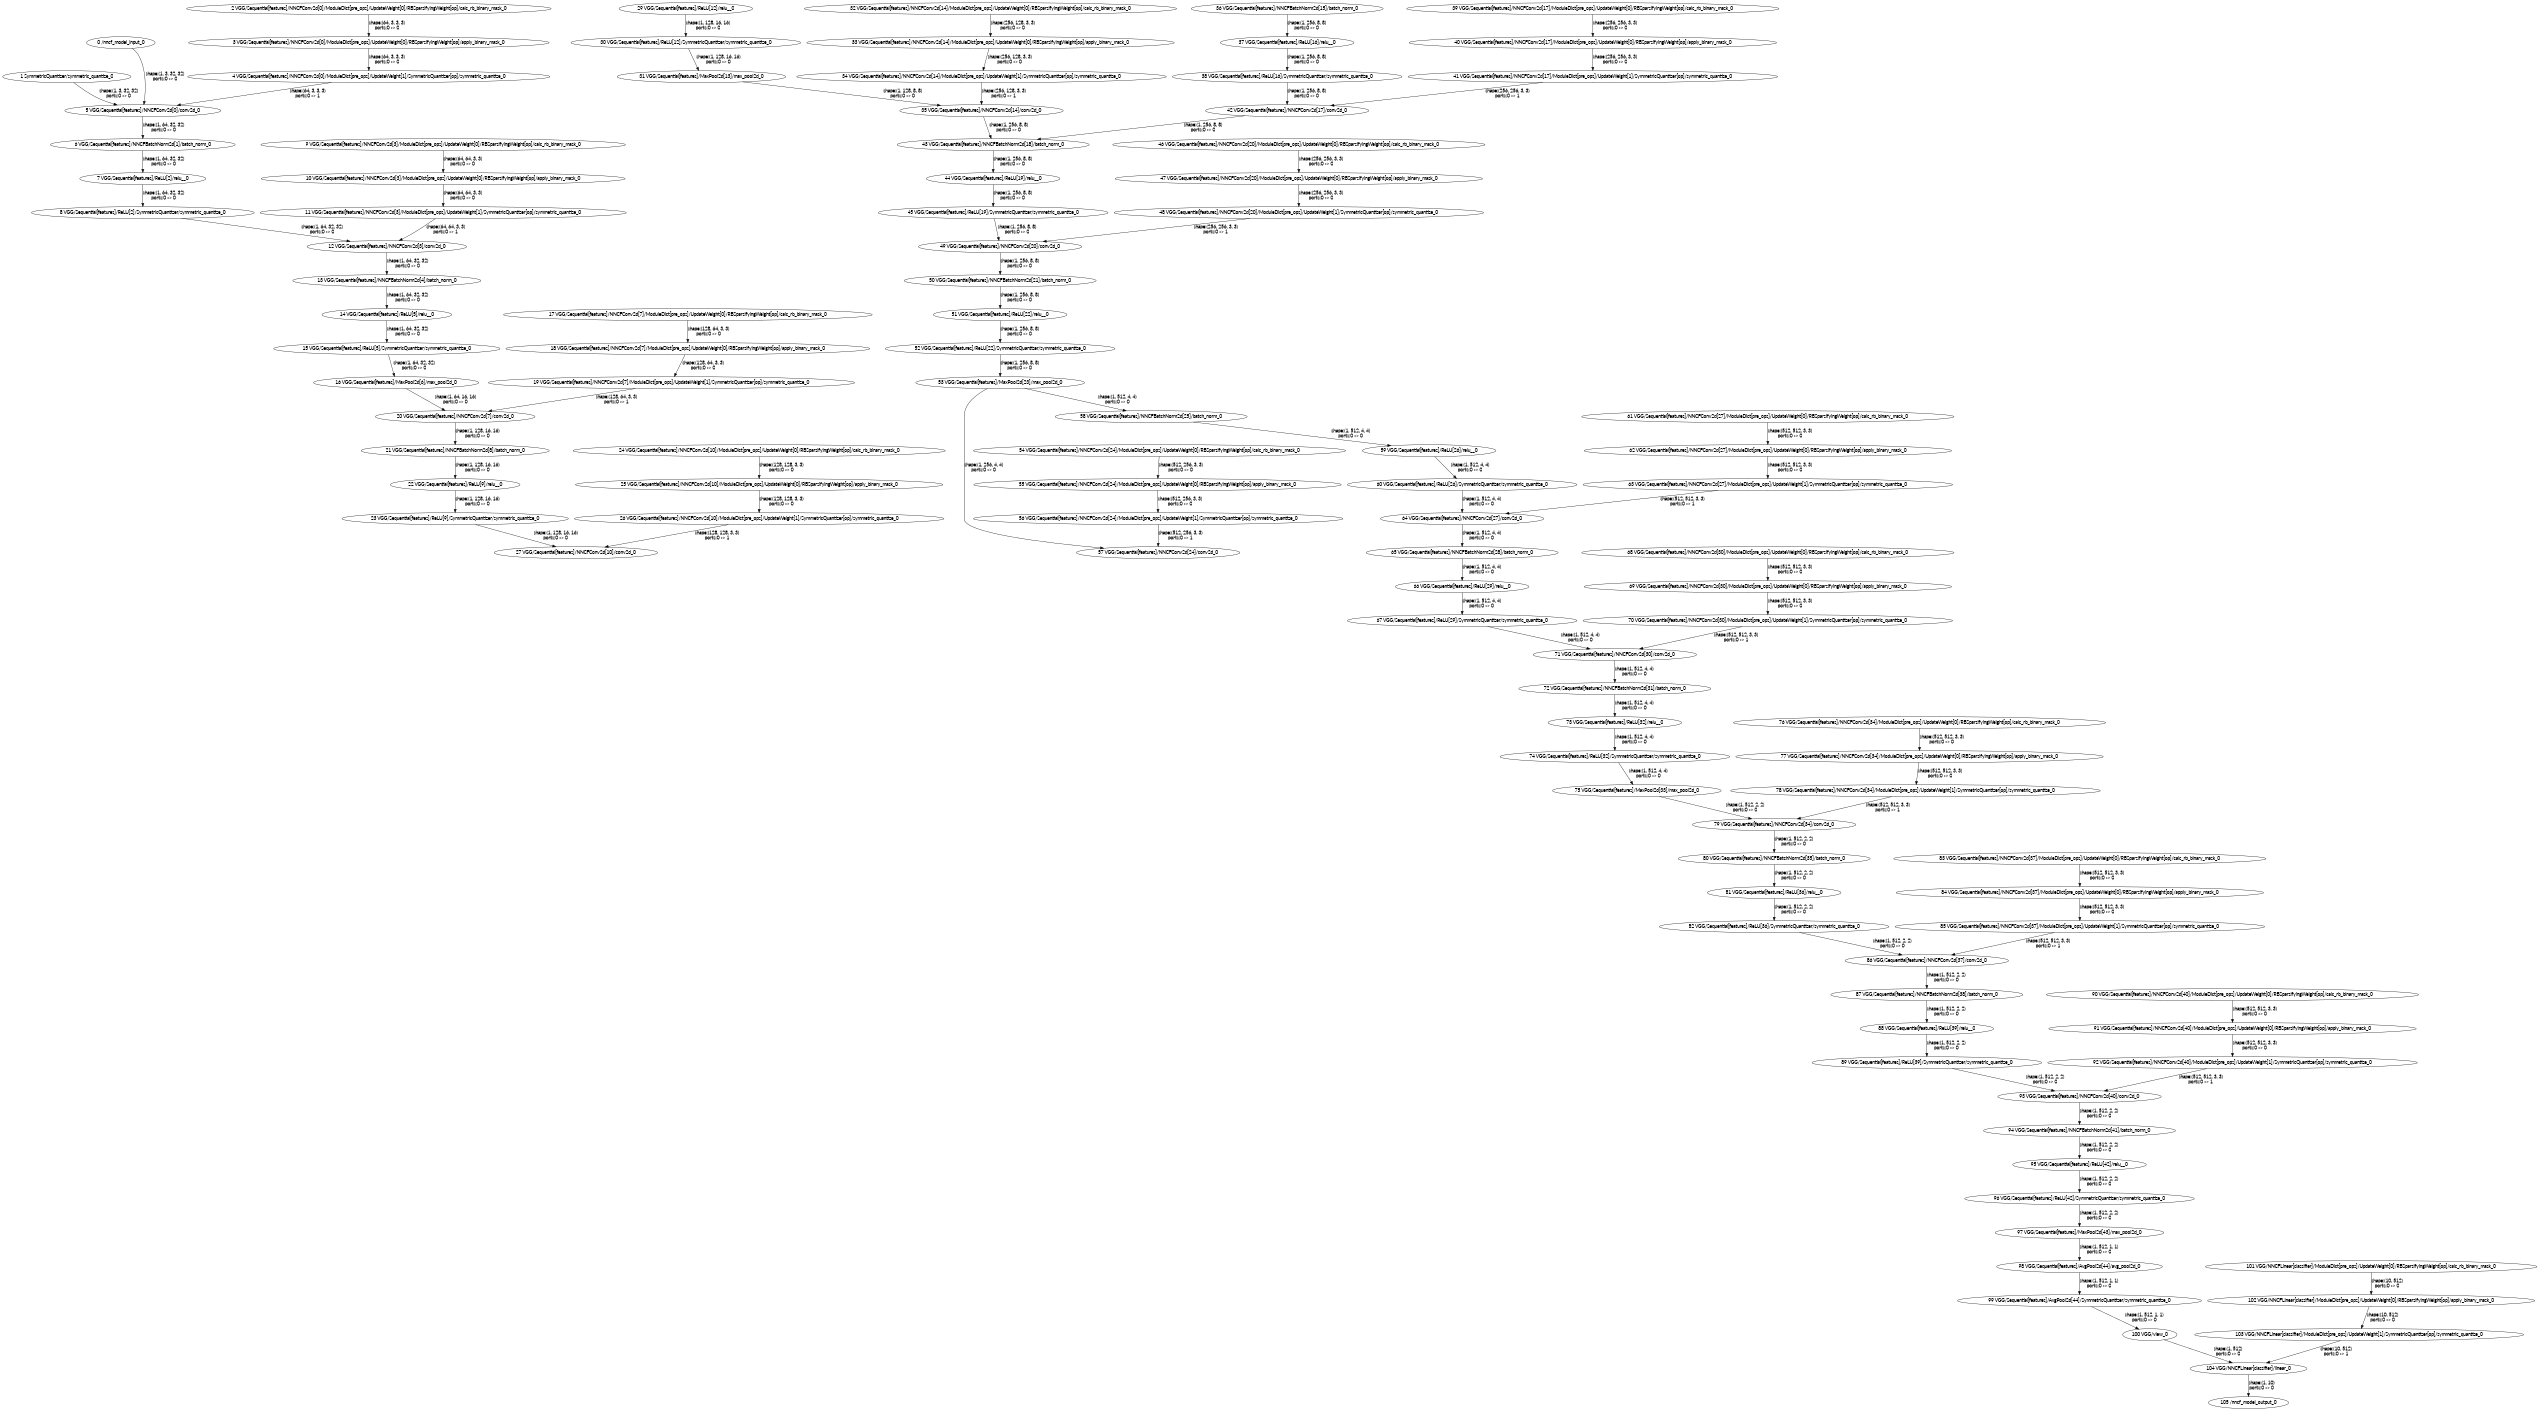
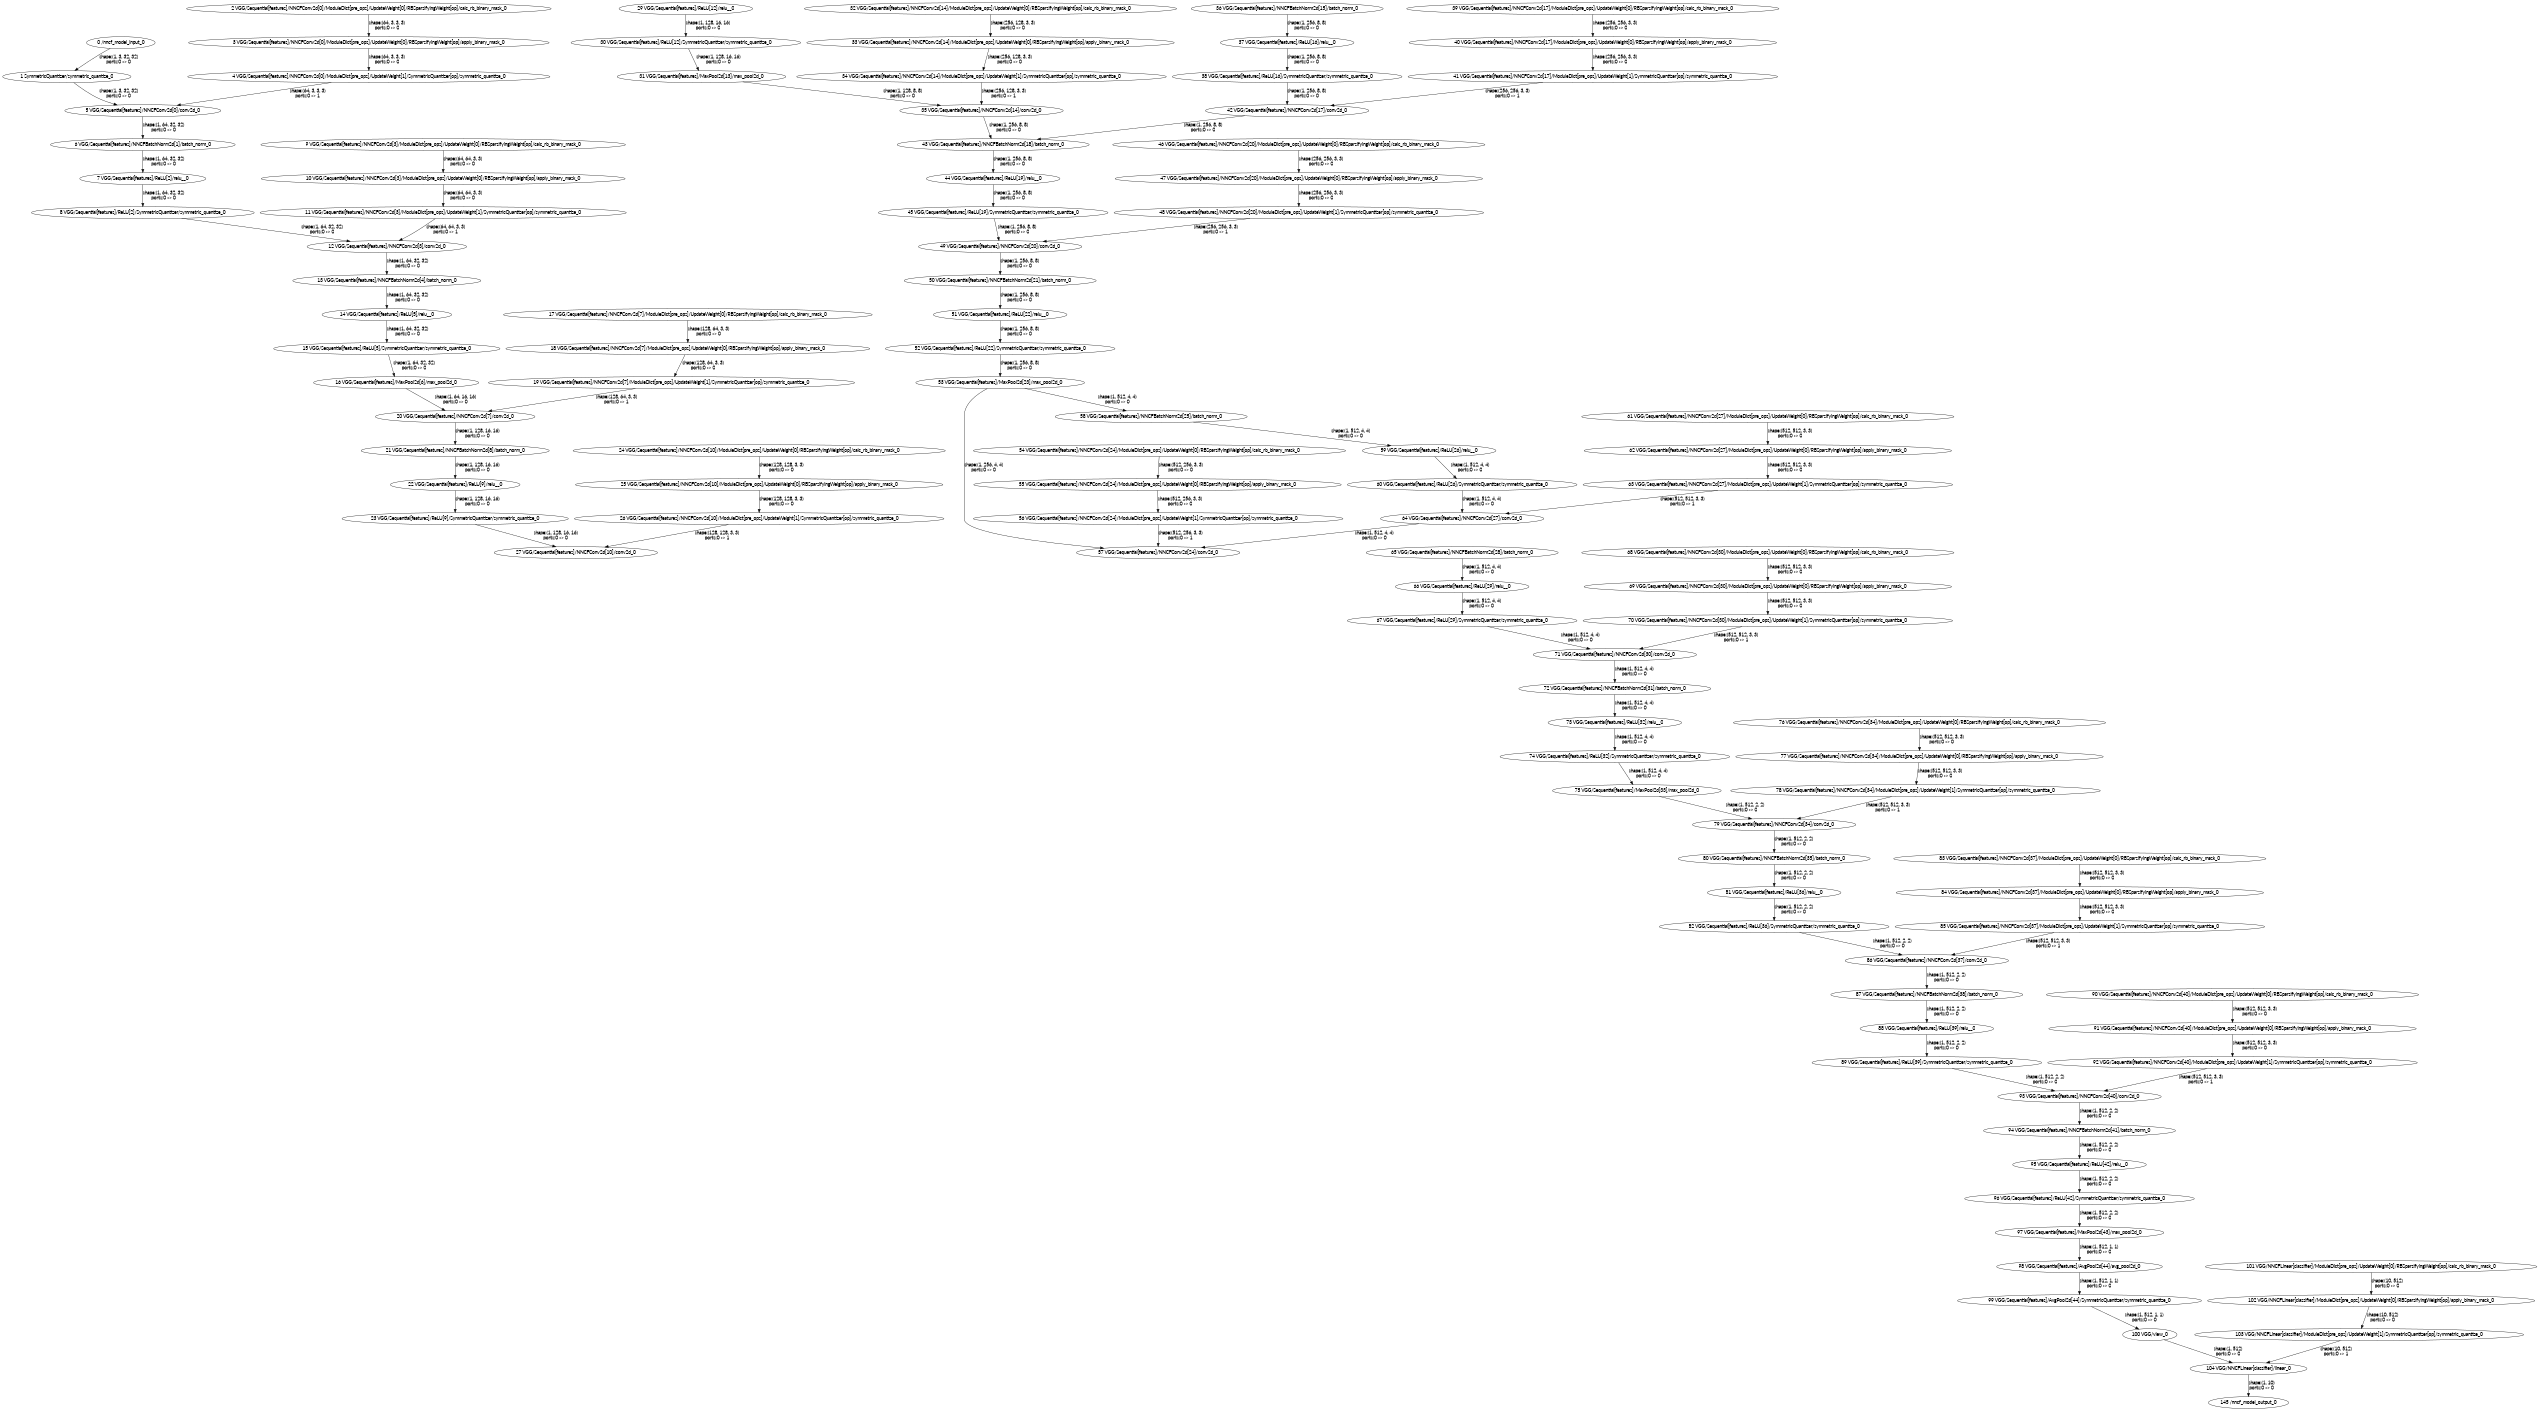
edge "0 /nncf_model_input_0" -> "5 VGG/Sequential[features]/NNCFConv2d[0]/conv2d_0": now "0 /nncf_model_input_0" -> "1 SymmetricQuantizer/symmetric_quantize_0"
edge "64 VGG/Sequential[features]/NNCFConv2d[27]/conv2d_0" -> "65 VGG/Sequential[features]/NNCFBatchNorm2d[28]/batch_norm_0": now "64 VGG/Sequential[features]/NNCFConv2d[27]/conv2d_0" -> "57 VGG/Sequential[features]/NNCFConv2d[24]/conv2d_0"
node "105 /nncf_model_output_0": label "105 /nncf_model_output_0" -> "145 /nncf_model_output_0"
